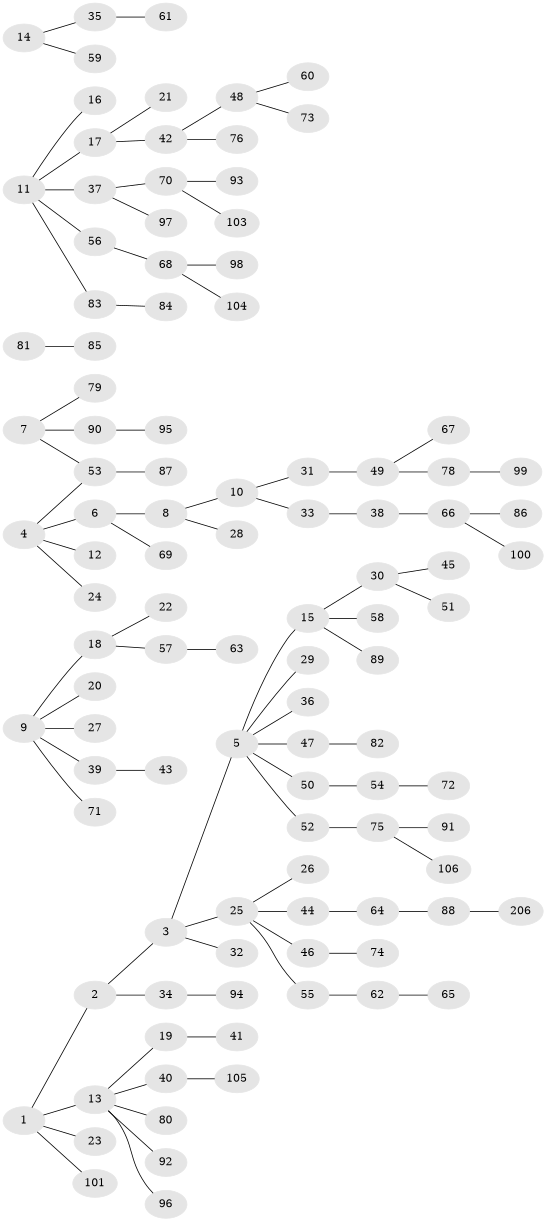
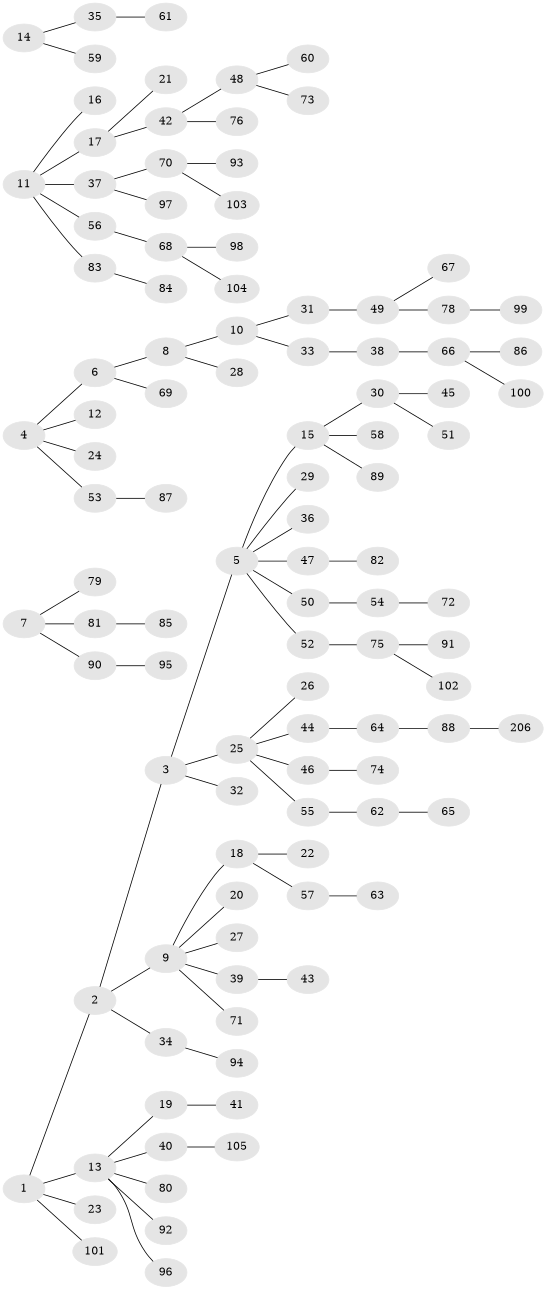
edge "7" -- "53": now "7" -- "81"
node "106": label "106" -> "102"
edge "9" -- "2": added
